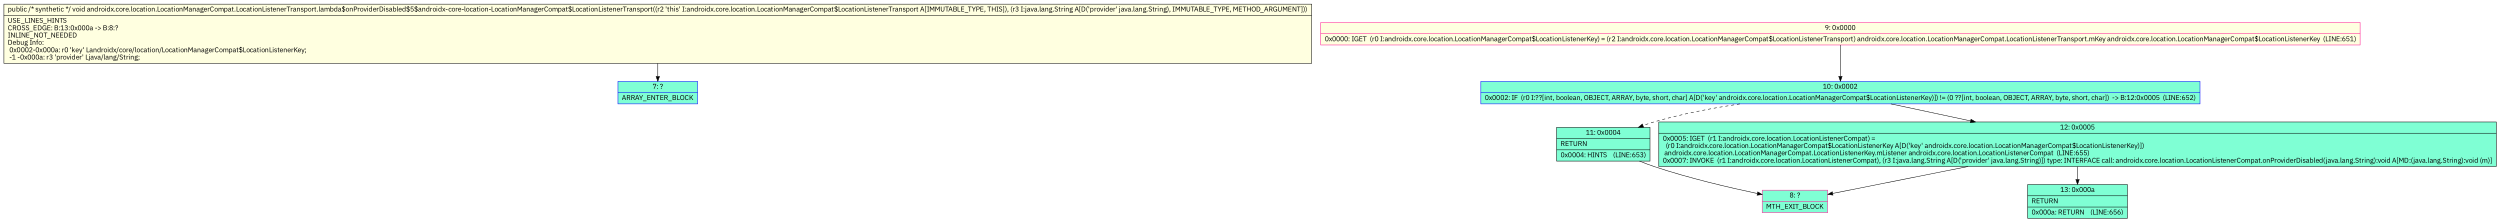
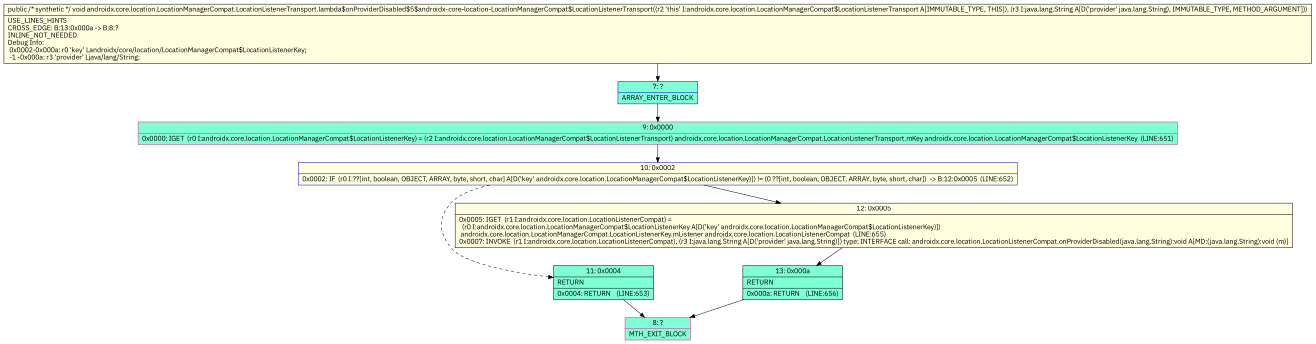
node "9: 0x0000": fillcolor lightyellow -> aquamarine
node "10: 0x0002": fillcolor aquamarine -> lightyellow
edge "7: ?" -> "9: 0x0000": added
node "12: 0x0005": fillcolor aquamarine -> lightyellow
node "11: 0x0004": text "0x0004: HINTS    (LINE:653)" -> "0x0004: RETURN    (LINE:653)"
edge "12: 0x0005" -> "8: ?": now "13: 0x000a" -> "8: ?"
